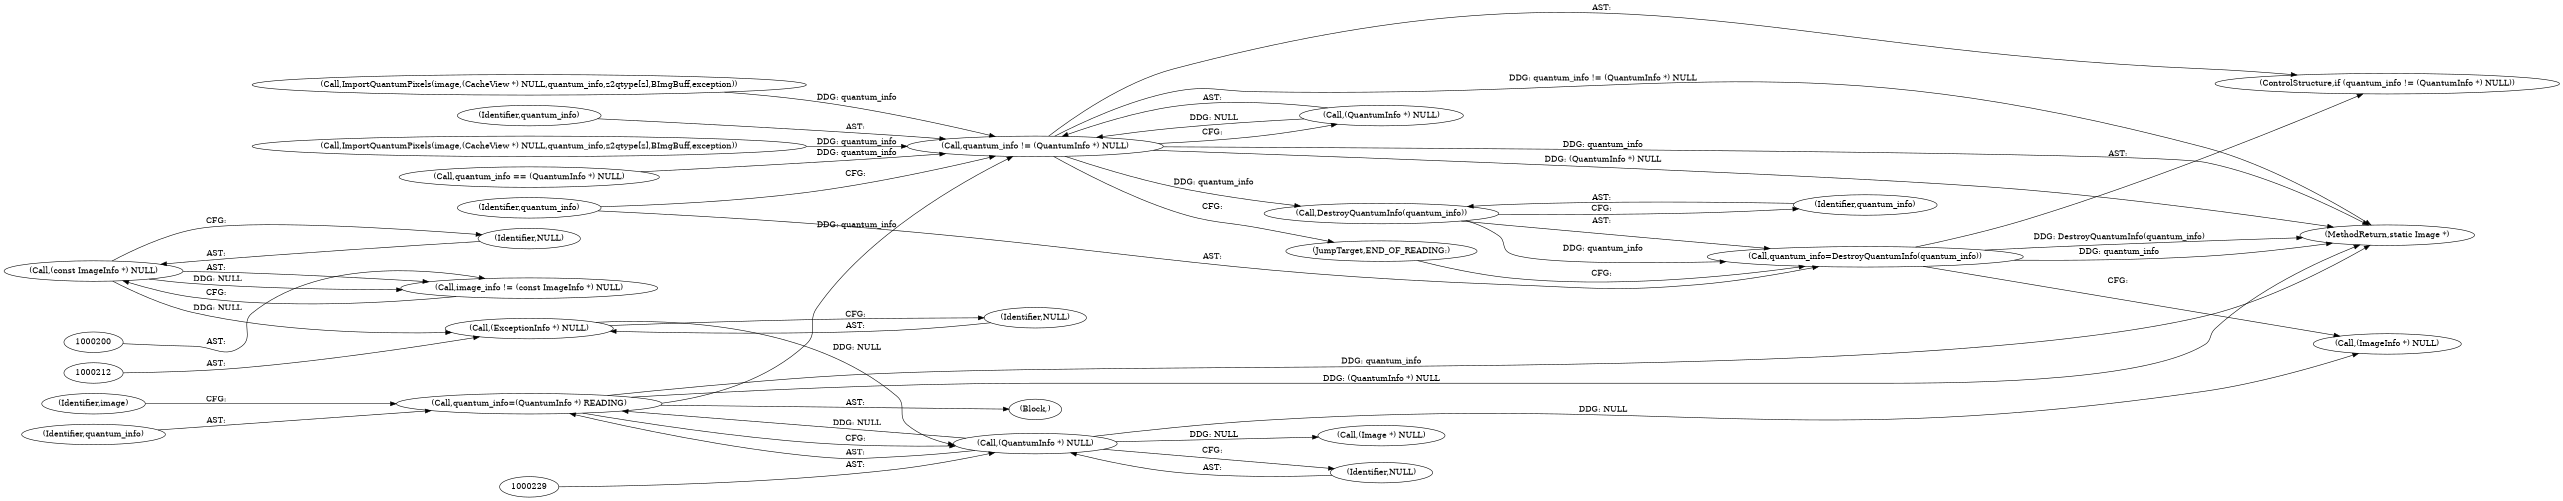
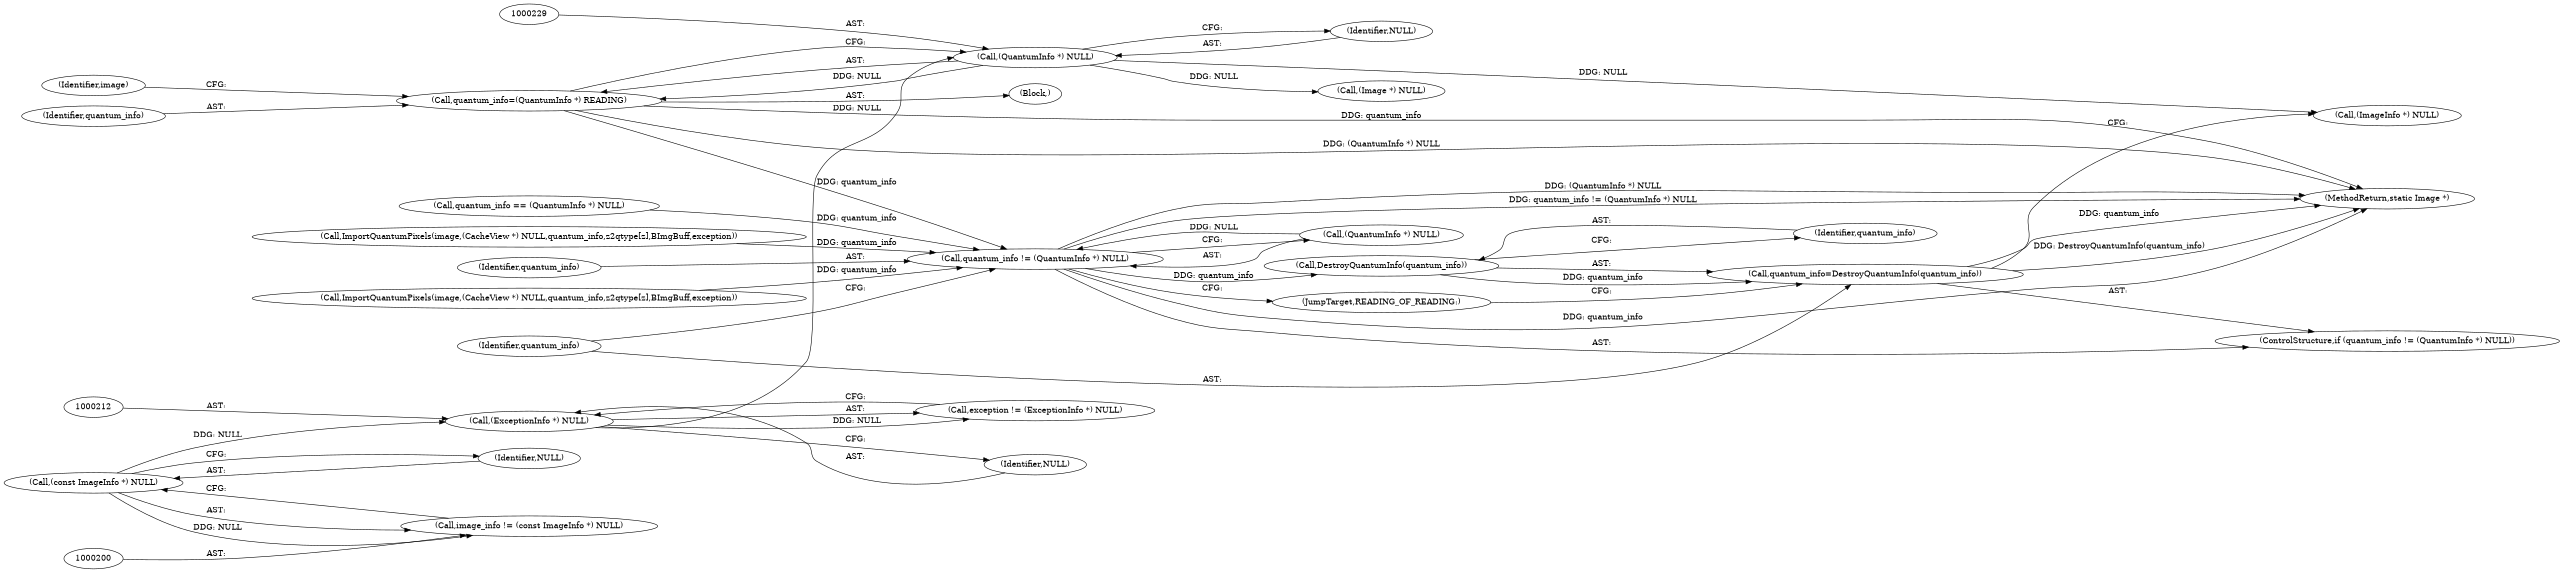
node "(JumpTarget,END_OF_READING:)": label "(JumpTarget,END_OF_READING:)" -> "(JumpTarget,READING_OF_READING:)"
node "(Call,exception != (ExceptionInfo *) NULL)": added
